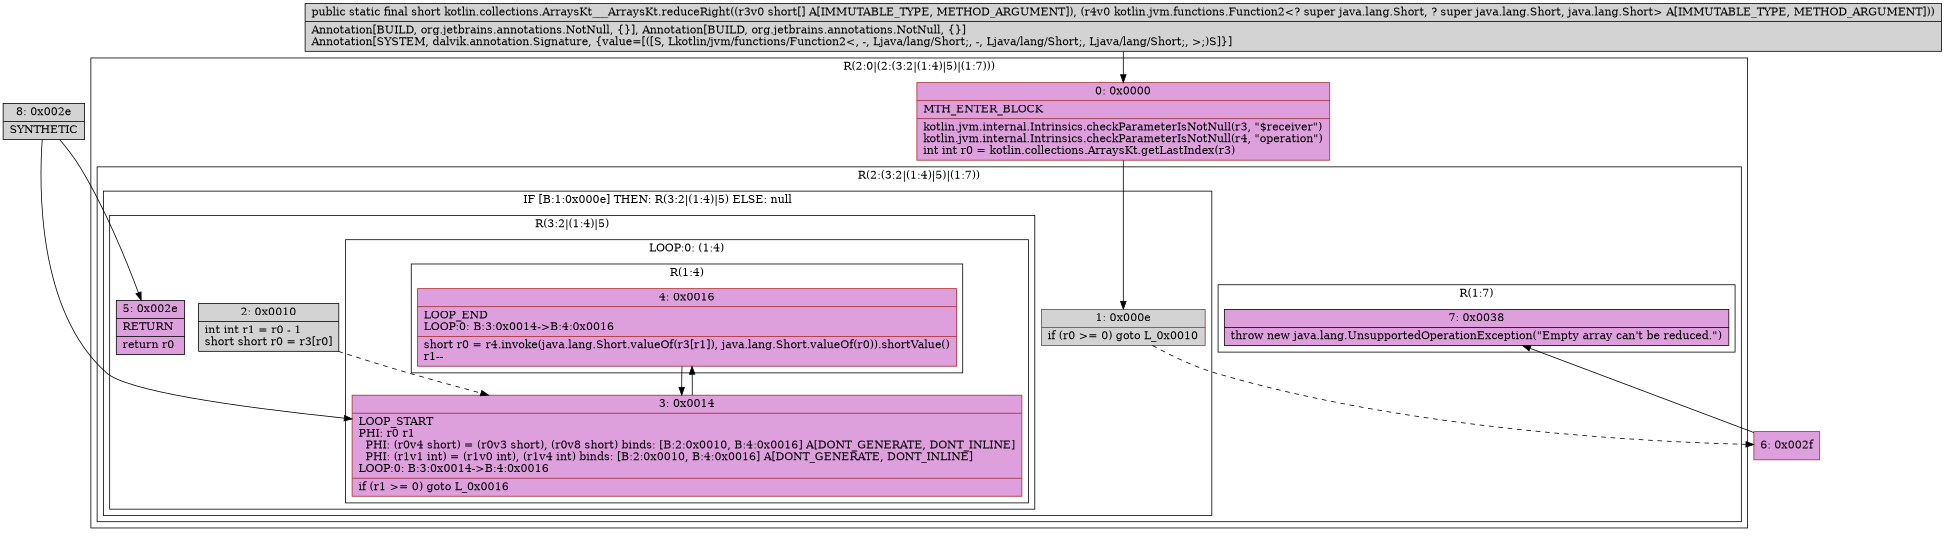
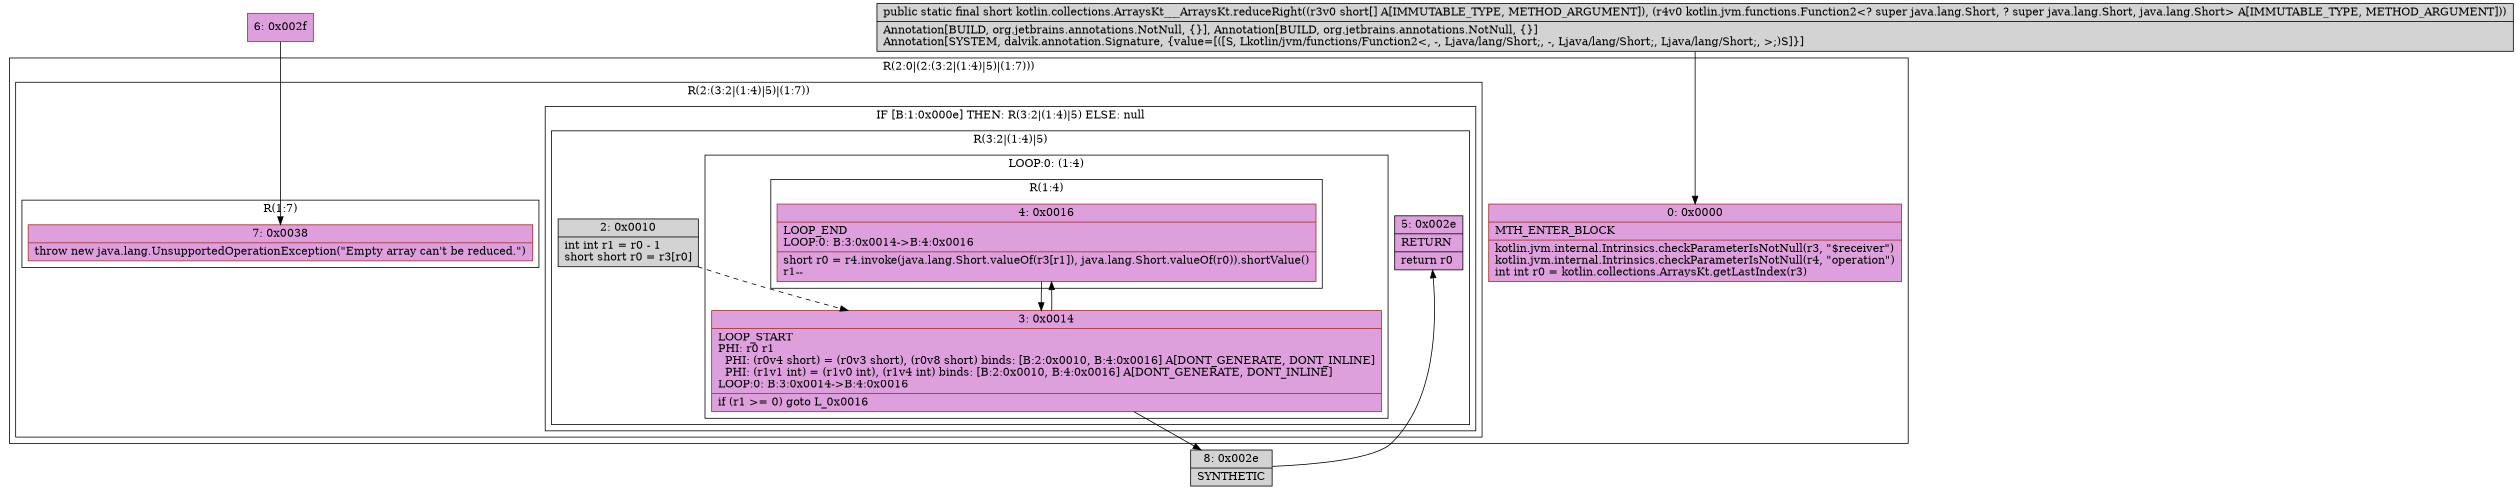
node "1: 0x000e": removed
node "7: 0x0038": color black -> brown
edge "8: 0x002e" -> "3: 0x0014": reversed
